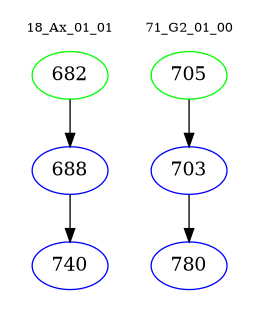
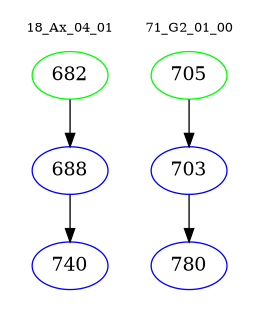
cluster "18_Ax_01_01": label "18_Ax_01_01" -> "18_Ax_04_01"
